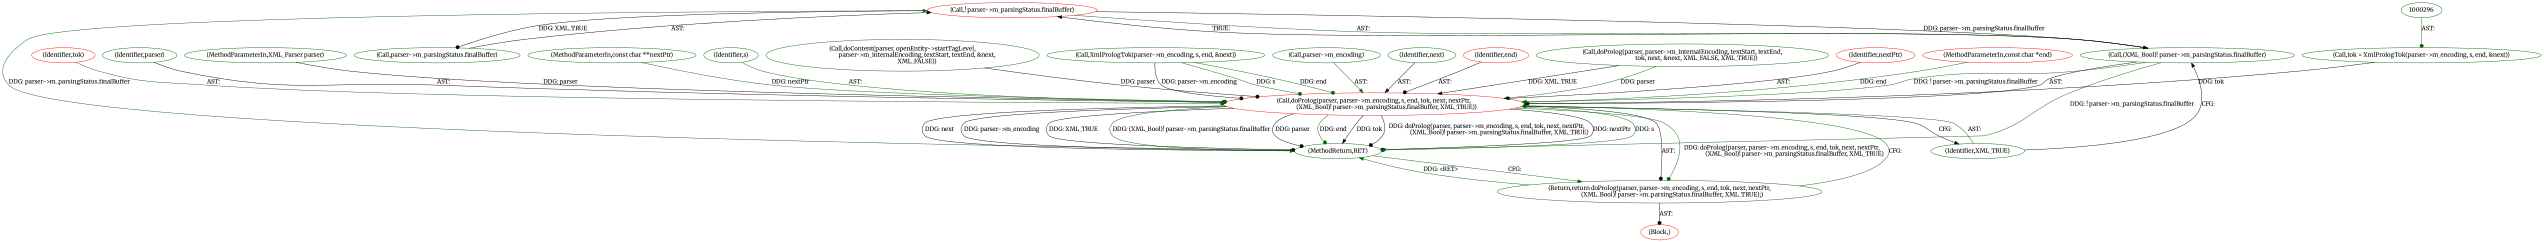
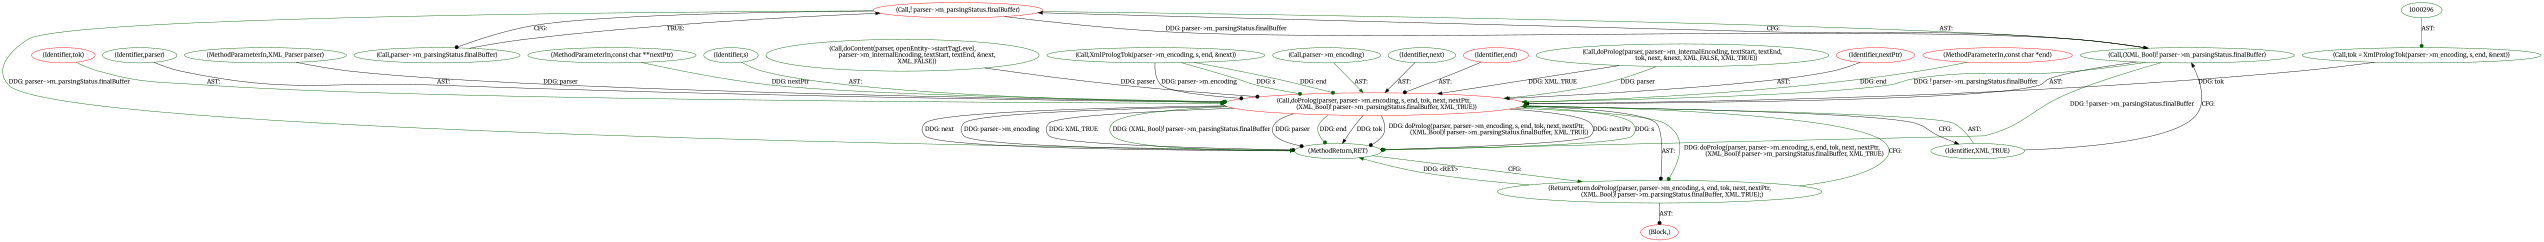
edge "(Call,! parser->m_parsingStatus.finalBuffer)" -> "(Call,parser->m_parsingStatus.finalBuffer)": label "DDG: XML_TRUE" -> "CFG: "
edge "(Call,parser->m_parsingStatus.finalBuffer)" -> "(Call,! parser->m_parsingStatus.finalBuffer)": label "AST: " -> "TRUE: "
edge "(Call,(XML_Bool)! parser->m_parsingStatus.finalBuffer)" -> "(Call,! parser->m_parsingStatus.finalBuffer)": label "TRUE: " -> "CFG: "
edge "(MethodReturn,RET)" -> "(Call,! parser->m_parsingStatus.finalBuffer)": reversed
